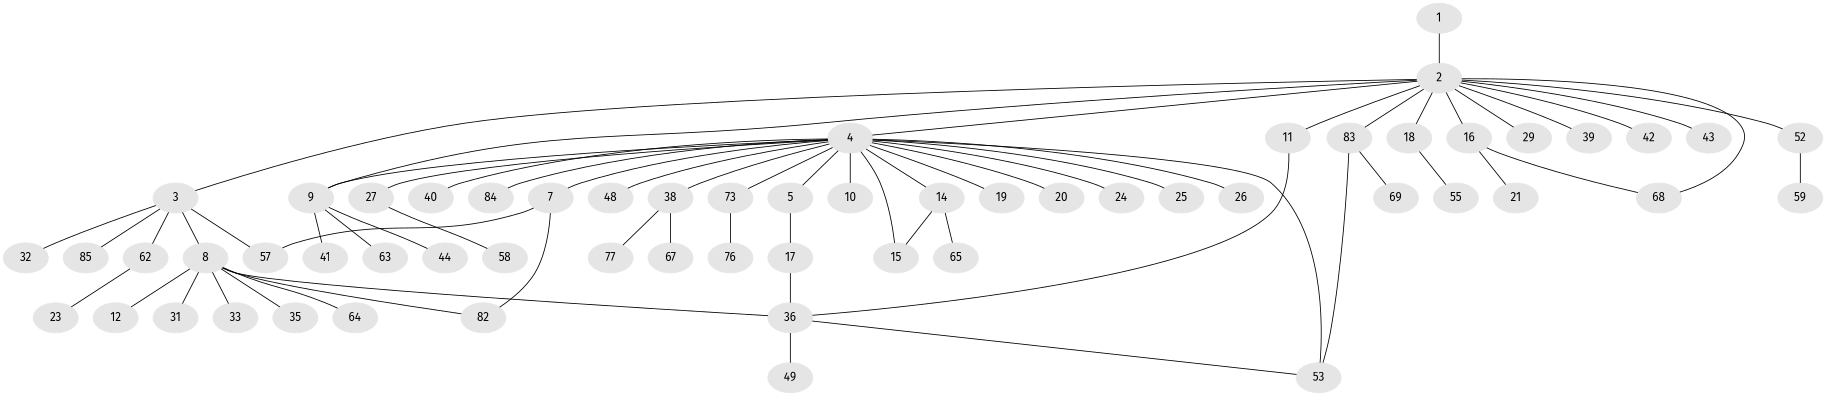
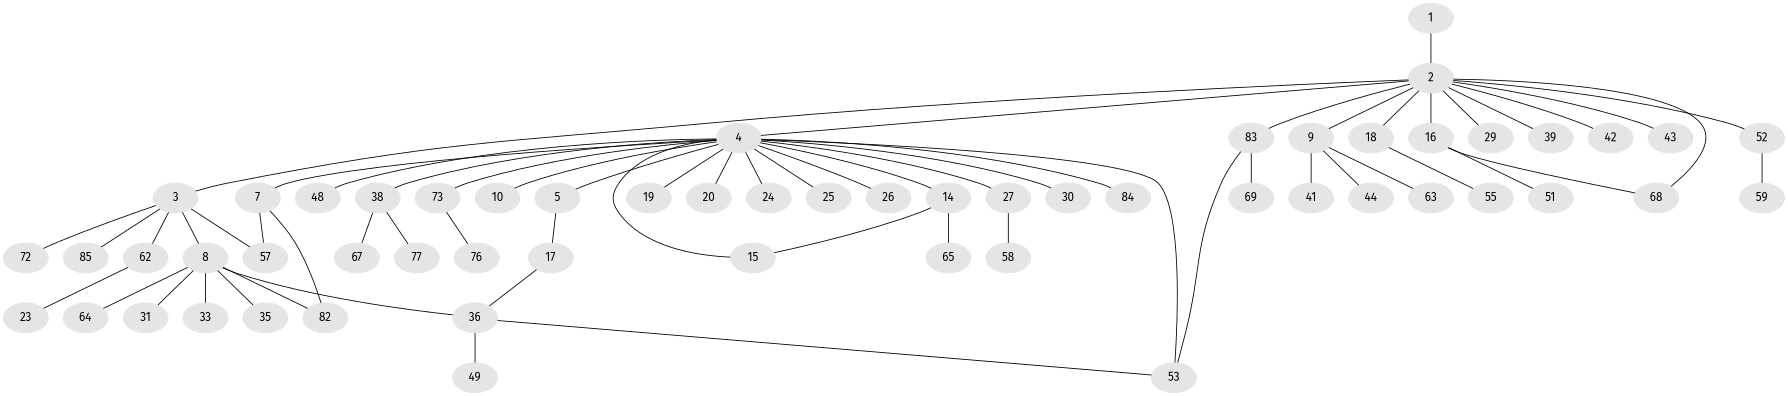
node "11": removed
edge "4" -- "9": removed
node "40": label "40" -> "30"
node "21": label "21" -> "51"
node "32": label "32" -> "72"
node "12": removed
